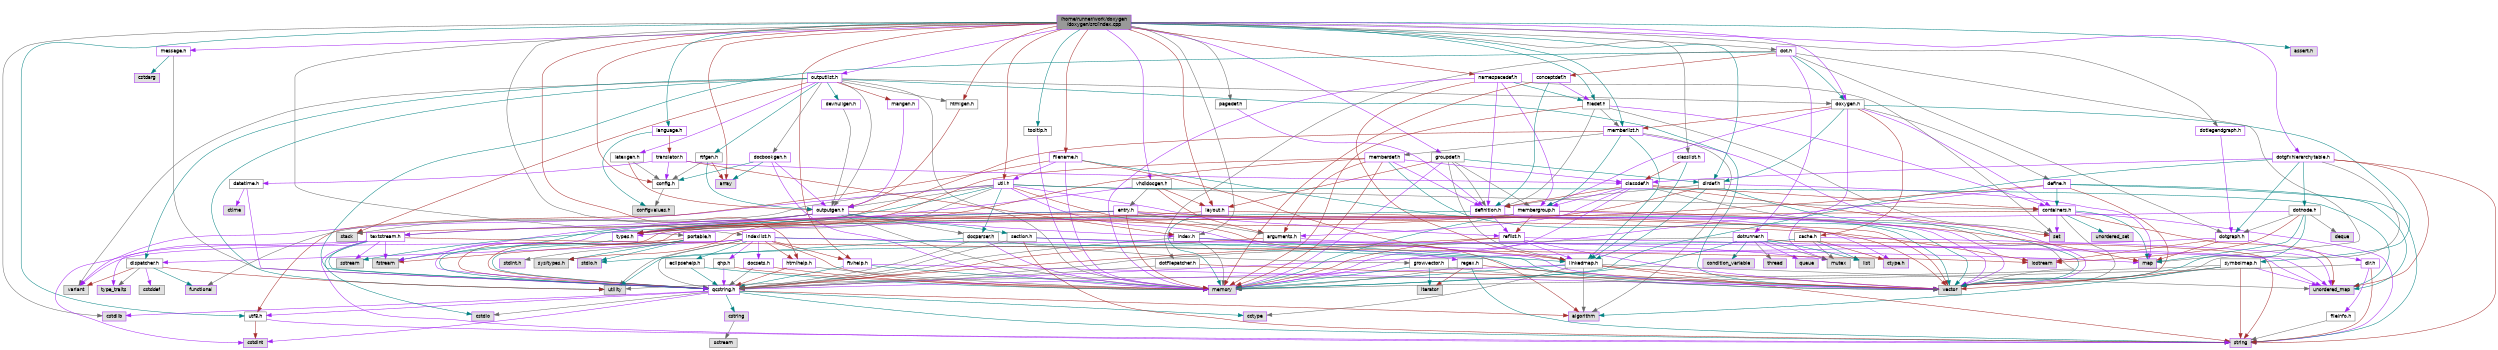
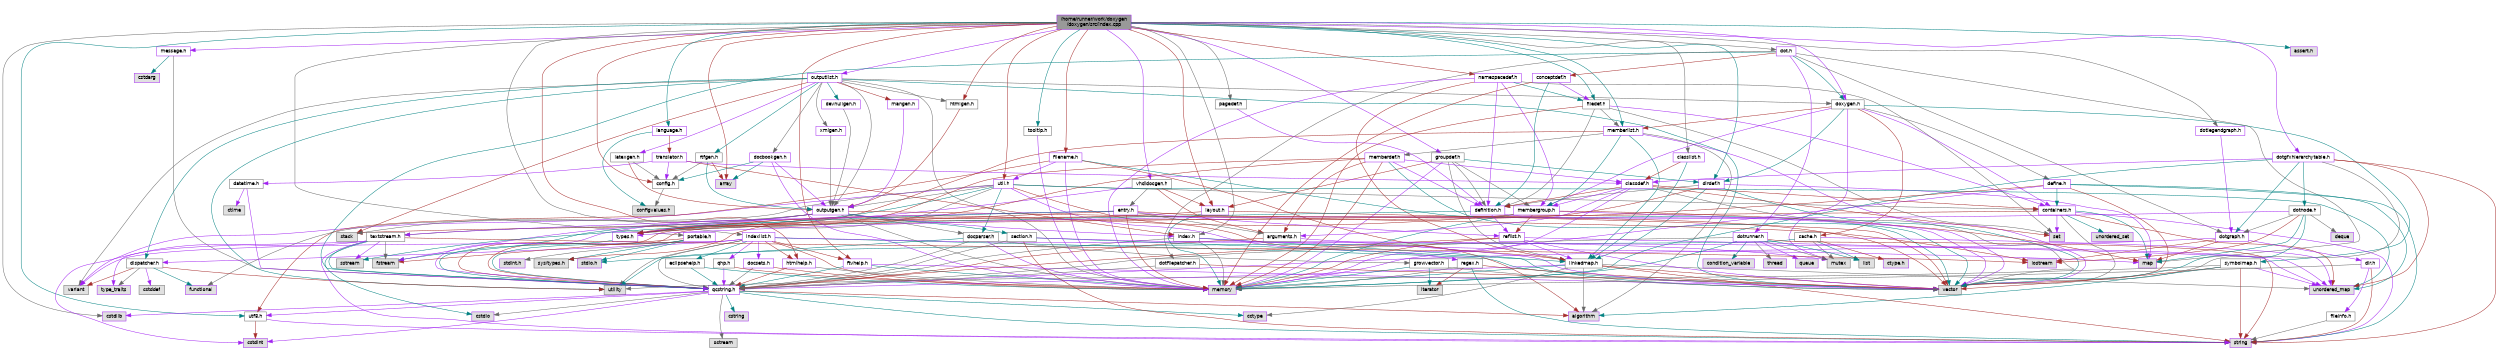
node "xmlgen.h": added
node "dirdef.h": color gray40 -> purple
node "ctime": color purple -> gray40
edge "util.h" -> "ctype.h": removed
node "textstream.h": color purple -> gray40
edge "textstream.h" -> "fstream": color purple -> gray40
edge "cstring" -> "ostream": now "qcstring.h" -> "ostream"
